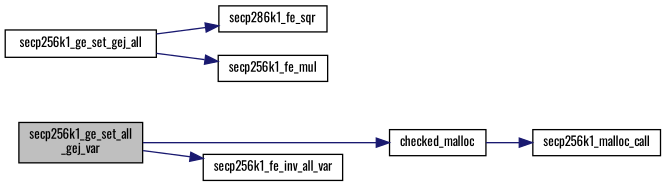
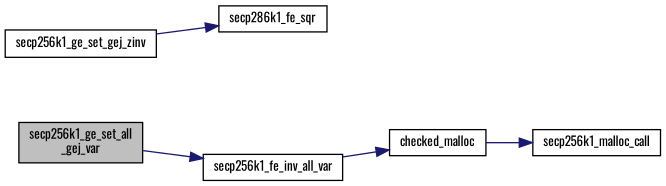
node "secp256k1_ge_set_gej_all": label "secp256k1_ge_set_gej_all" -> "secp256k1_ge_set_gej_zinv"
node "secp256k1_fe_mul": removed
edge "secp256k1_ge_set_all _gej_var" -> "checked_malloc": now "secp256k1_fe_inv_all_var" -> "checked_malloc"
